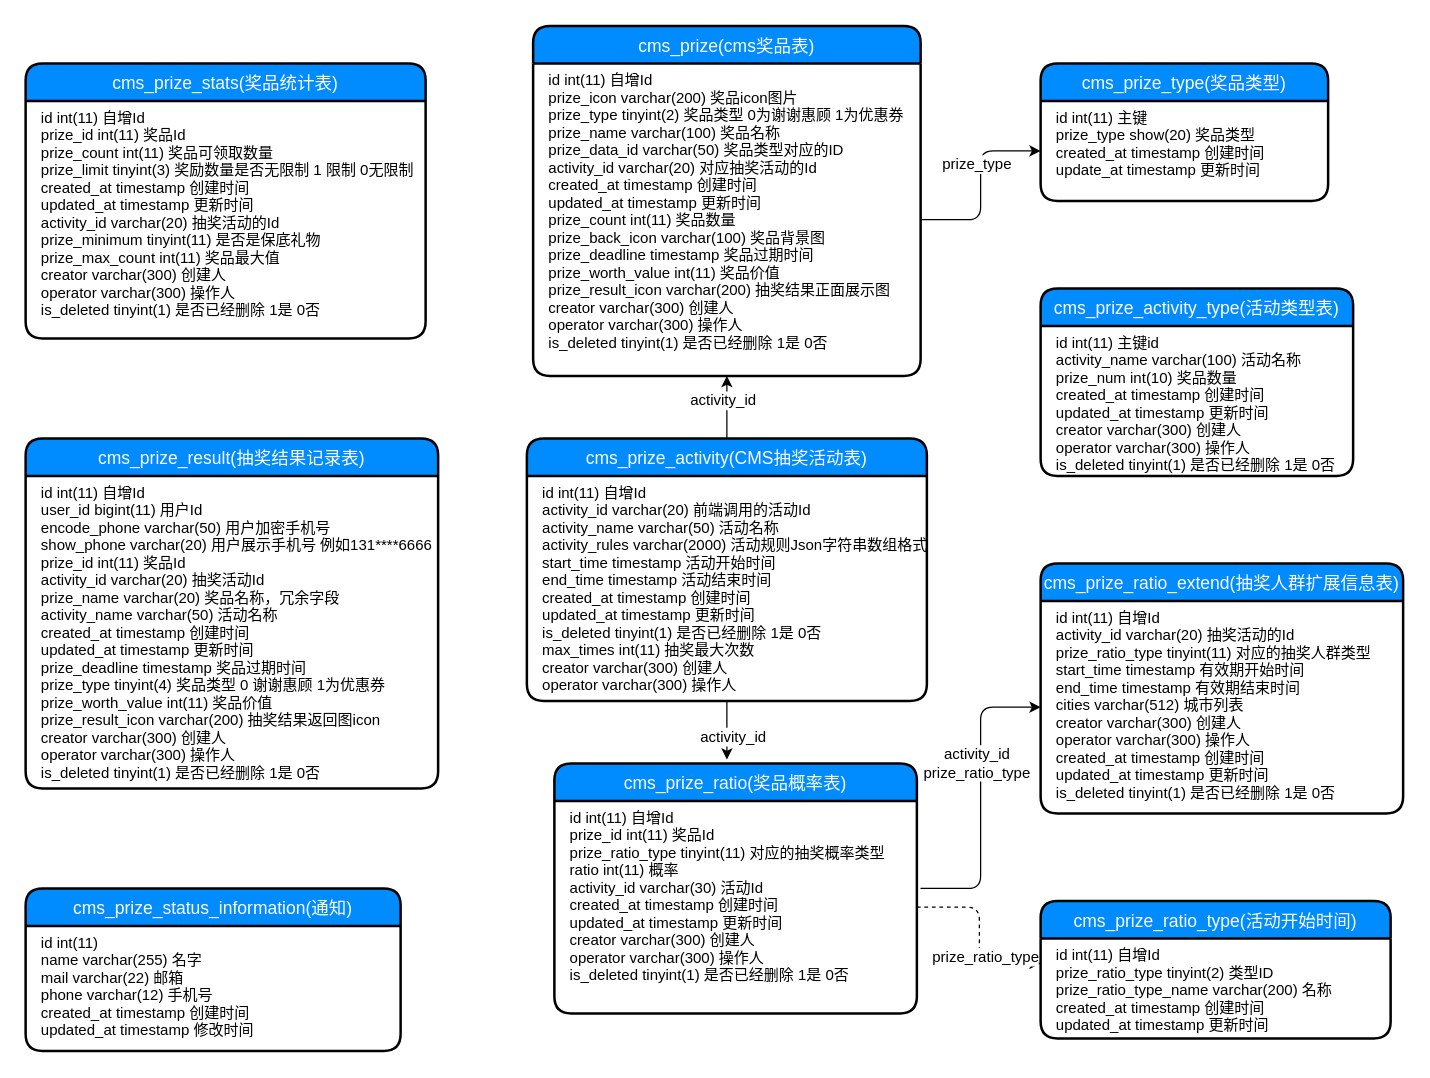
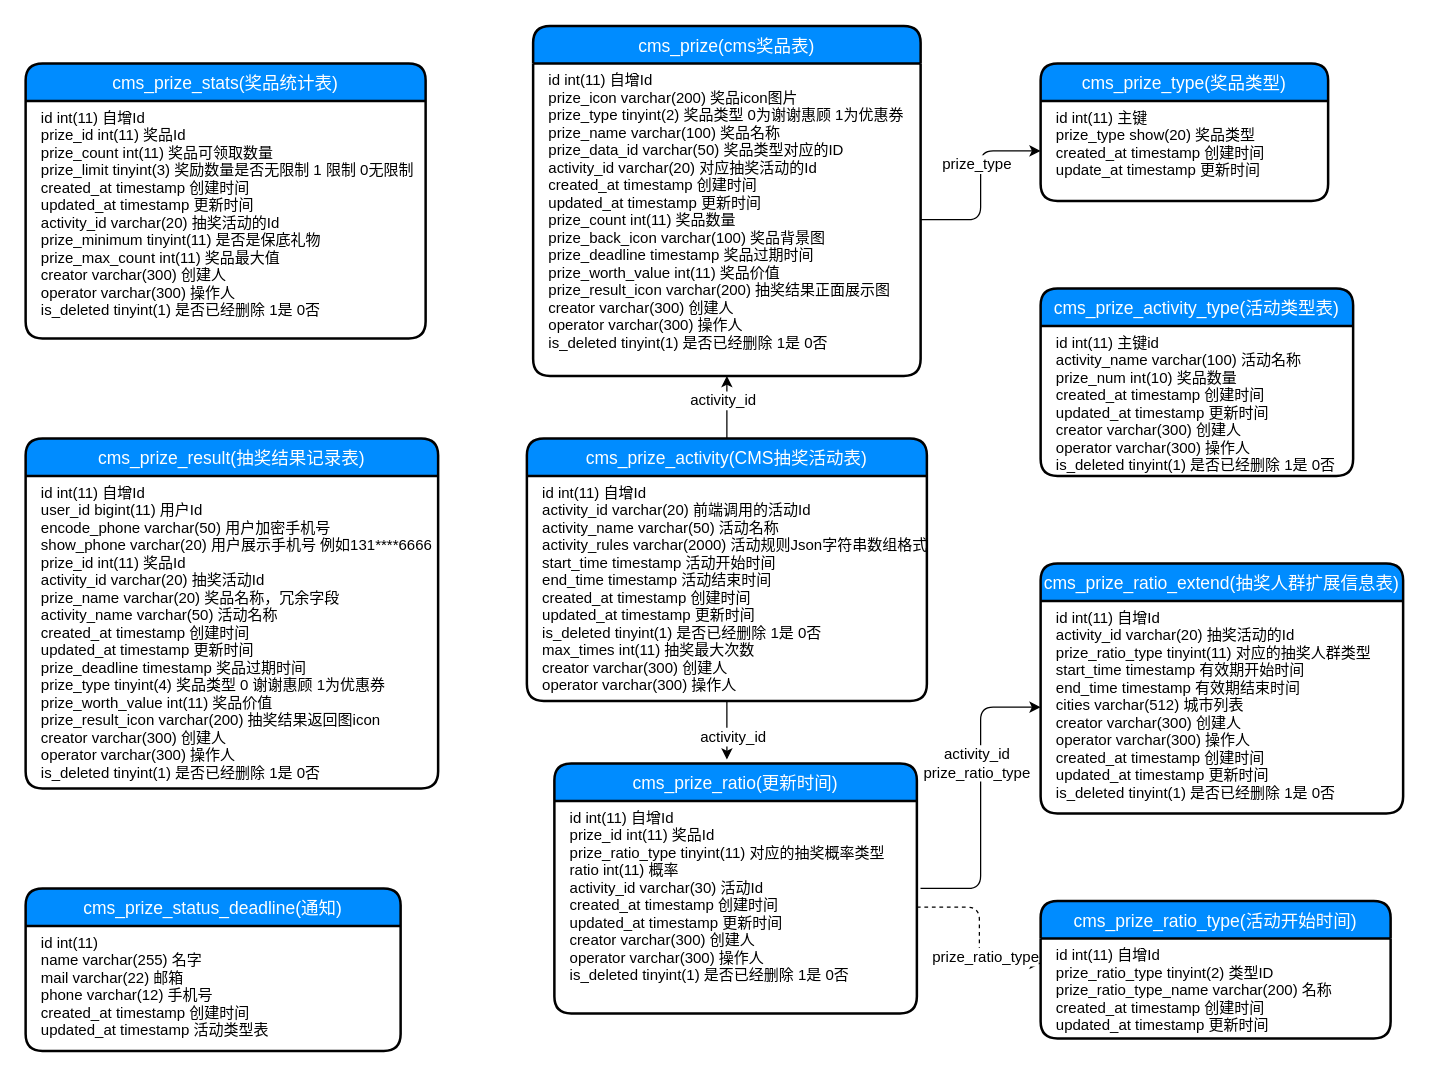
node "cms_prize_ratio(奖品概率表)": label "cms_prize_ratio(奖品概率表)" -> "cms_prize_ratio(更新时间)"
node "cms_prize_status_information(通知)": label "cms_prize_status_information(通知)" -> "cms_prize_status_deadline(通知)"
node "id int(11) name varchar(255) 名字 mail varchar(22) 邮箱 phone varchar(12) 手机号 created_at timestamp 创建时间 updated_at timestamp 修改时间": label "id int(11) name varchar(255) 名字 mail varchar(22) 邮箱 phone varchar(12) 手机号 created_at timestamp 创建时间 updated_at timestamp 修改时间" -> "id int(11) name varchar(255) 名字 mail varchar(22) 邮箱 phone varchar(12) 手机号 created_at timestamp 创建时间 updated_at timestamp 活动类型表"
